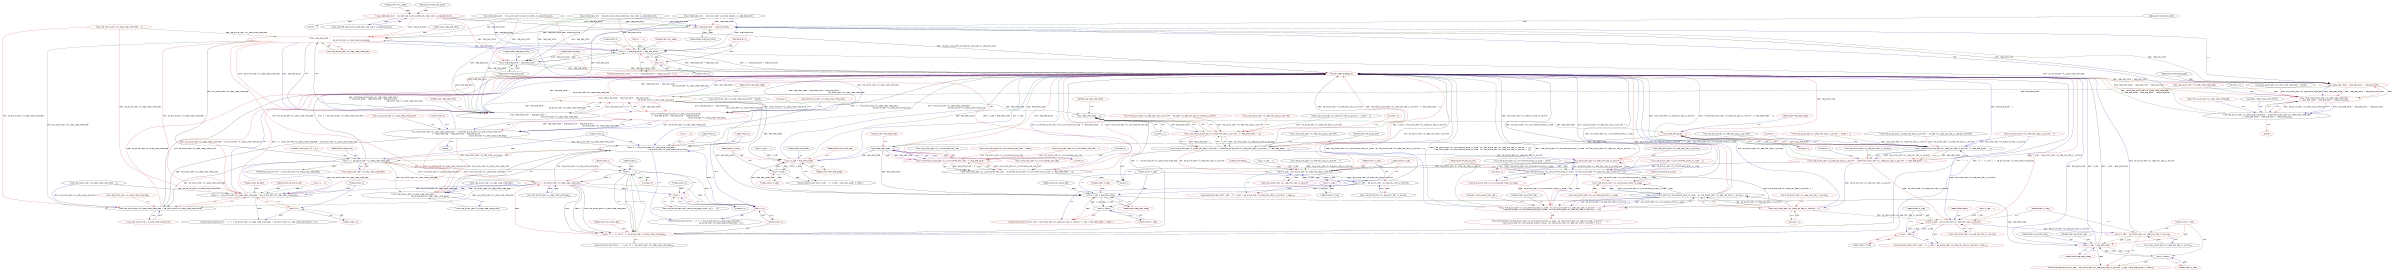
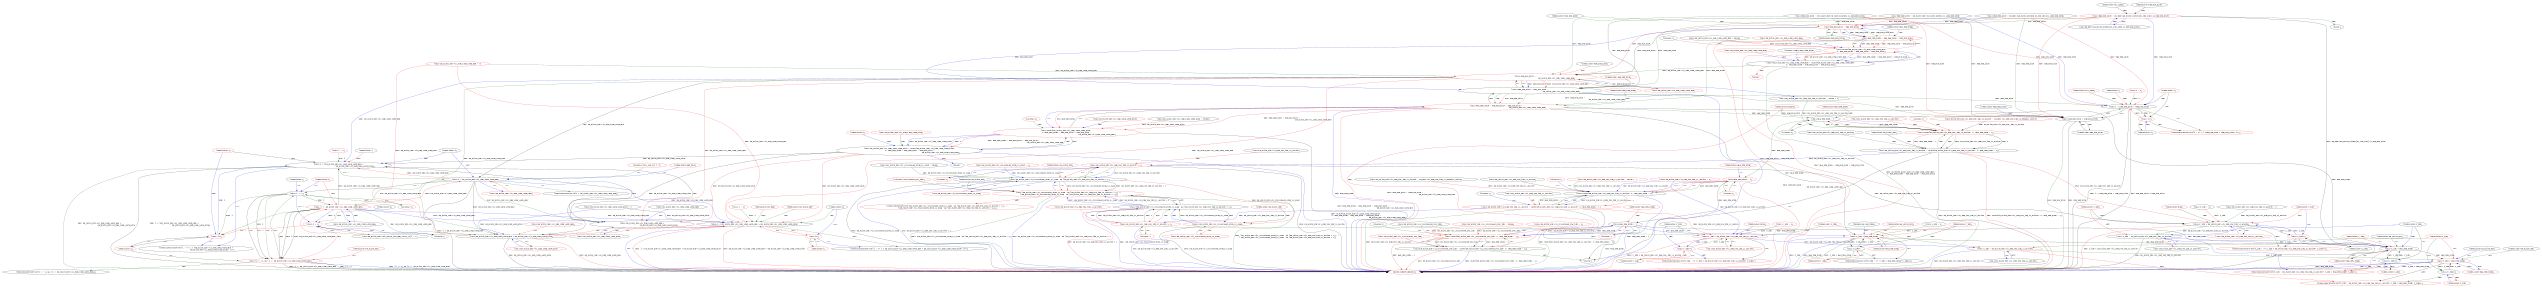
edge "(Call,num_pos_pics - ps_slice_hdr->i1_num_long_term_sps)" -> "(Call,i < num_neg_pics + num_pos_pics)": now "(Call,num_pos_pics - ps_slice_hdr->i1_num_long_term_sps)" -> "(Call,ps_slice_hdr->i1_num_ref_idx_l0_active = value + 1)"
edge "(Block,IHEVCD_ERROR_T)" -> "(Call,MAX_DPB_SIZE - num_neg_pics - num_pos_pics)": reversed
